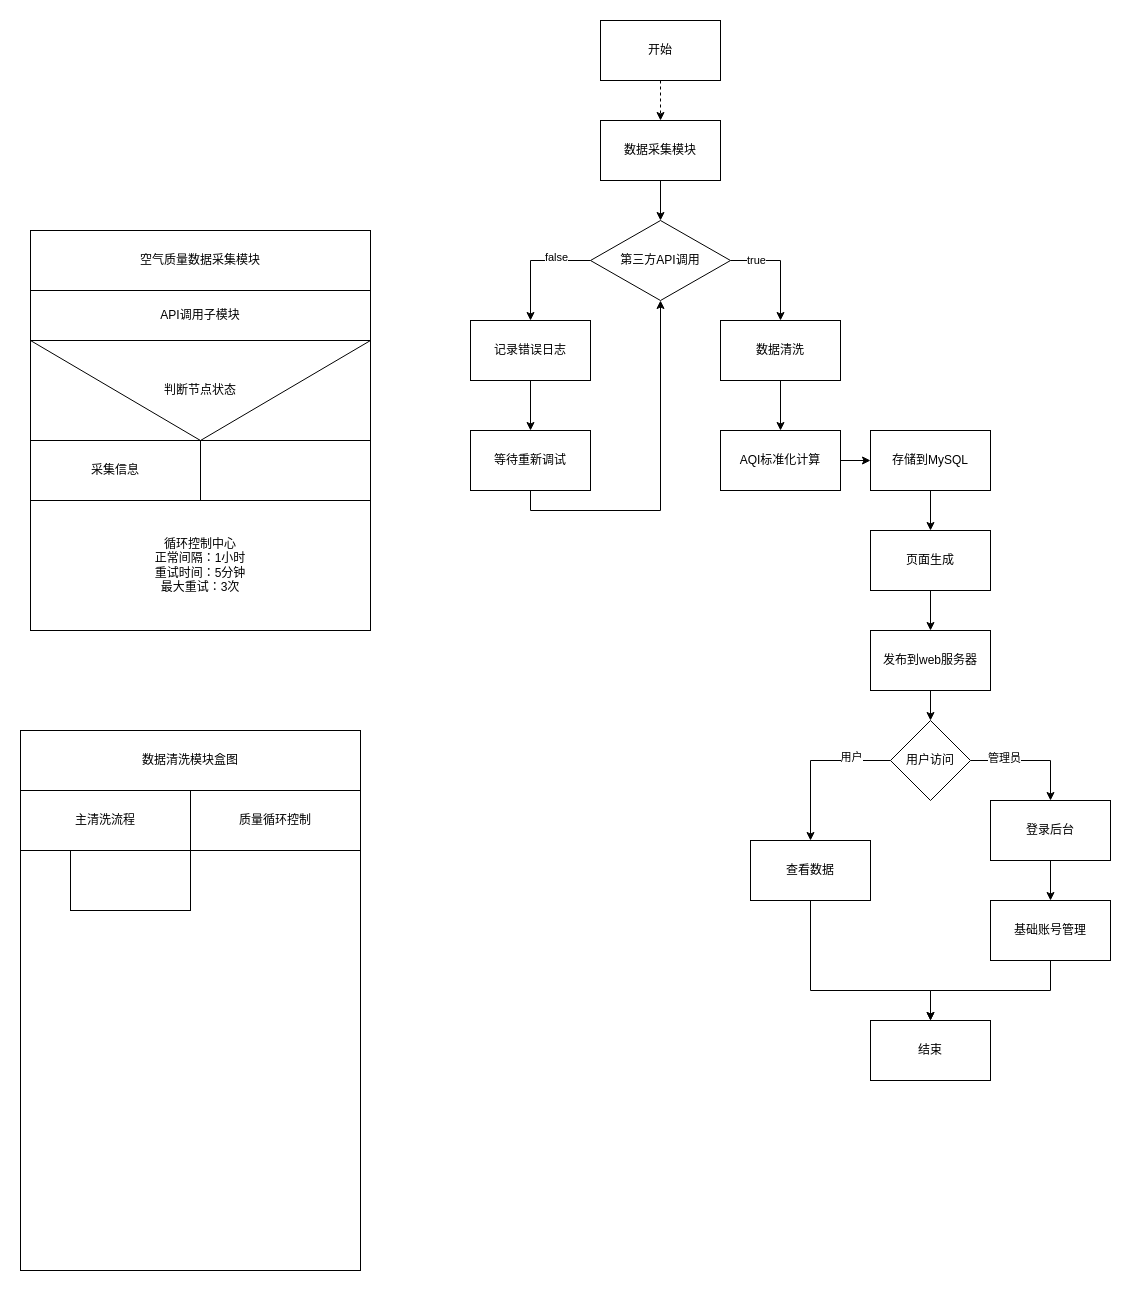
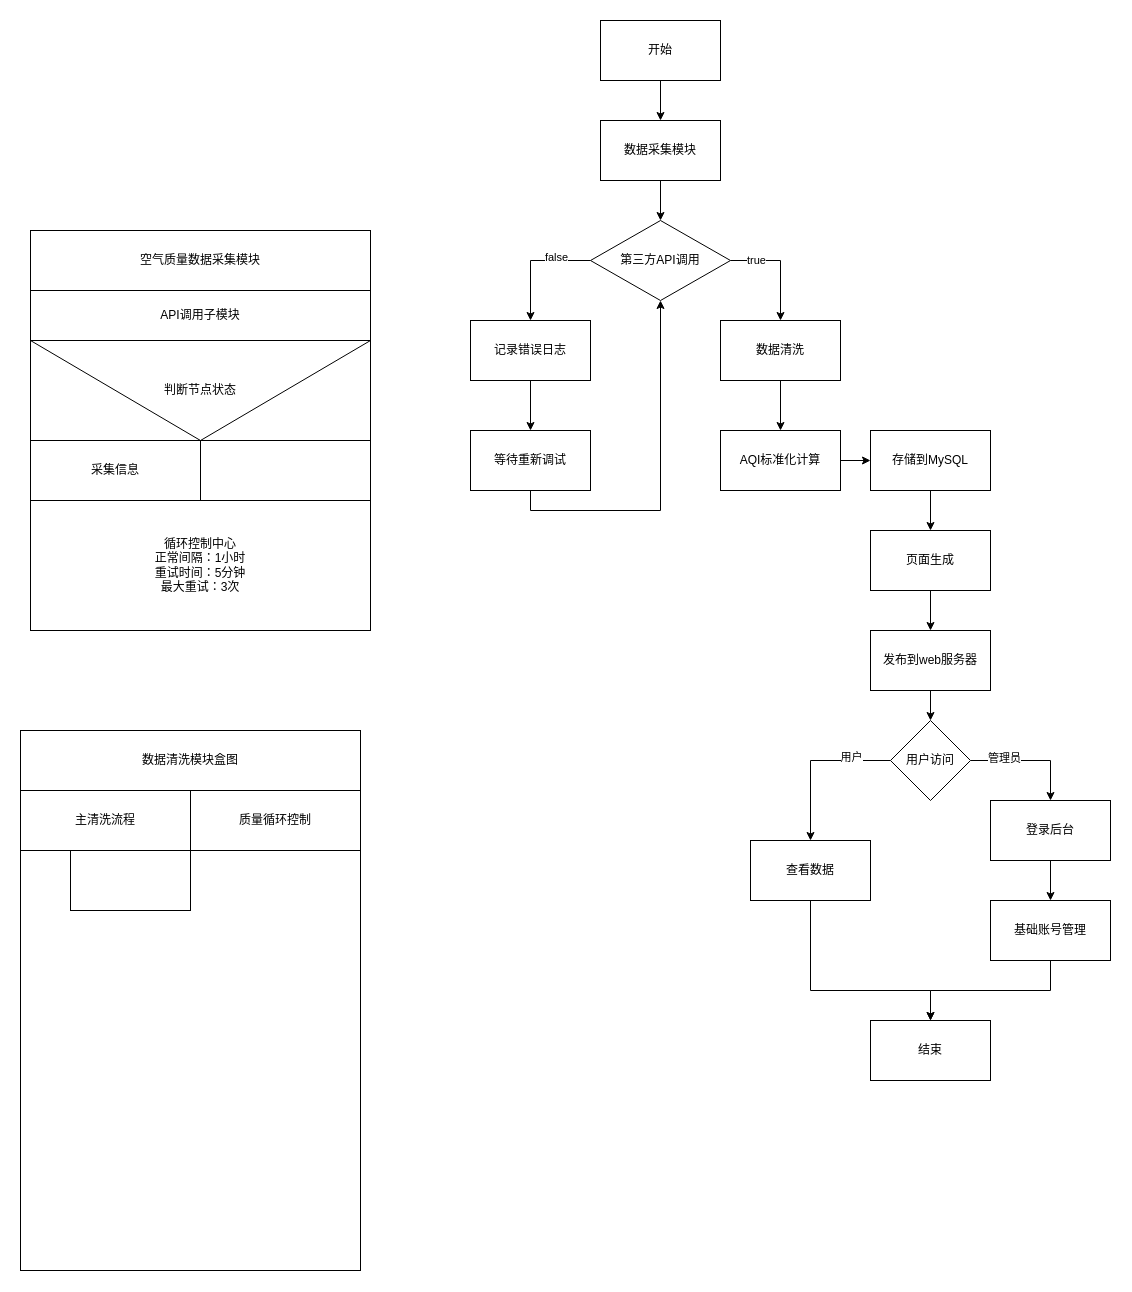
edge "开始" -> "数据采集模块": style dashed -> solid
